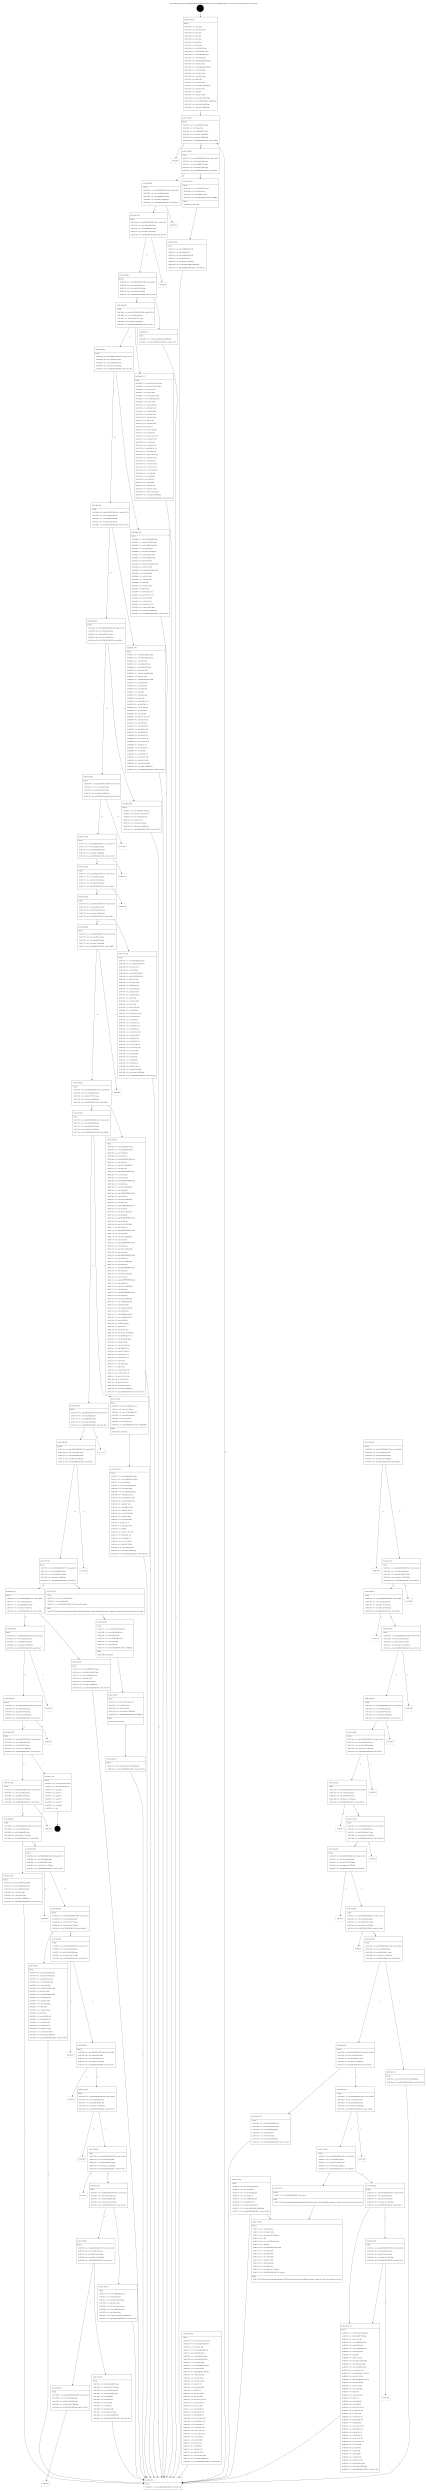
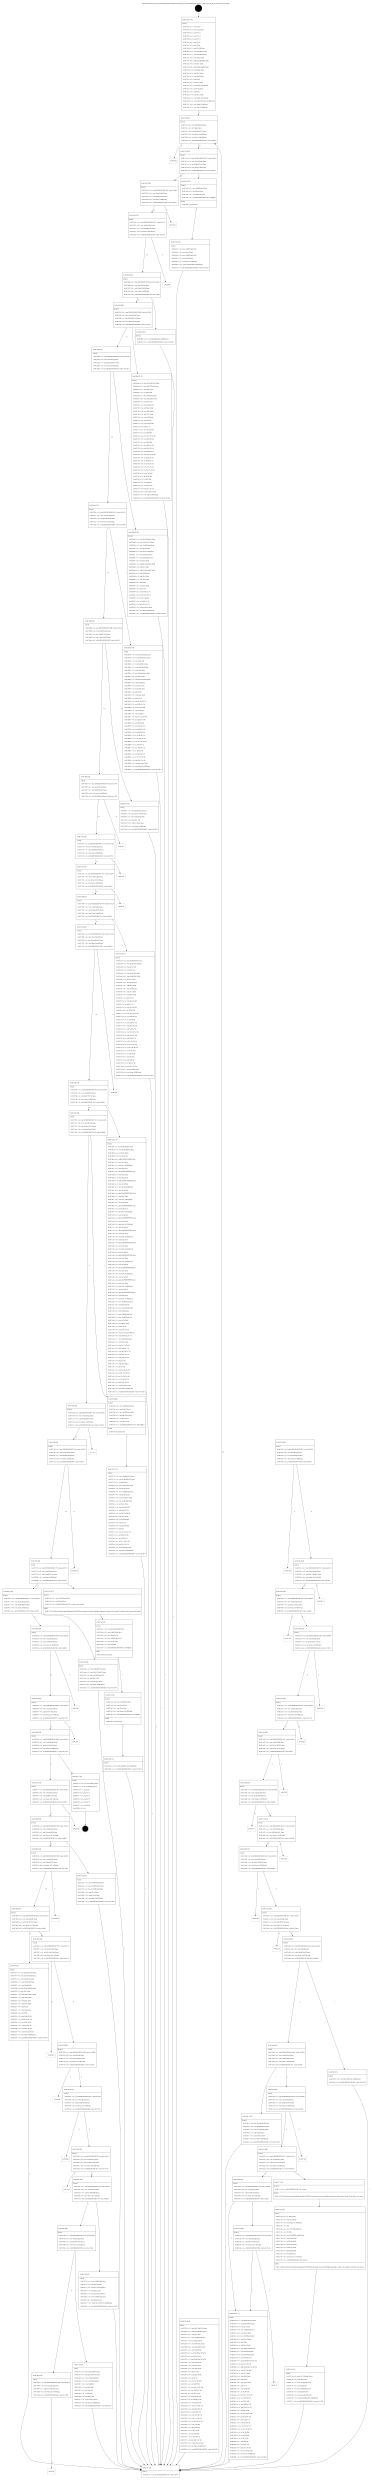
edge "0x40214c [42]" -> "0x402118 [52]": reversed
